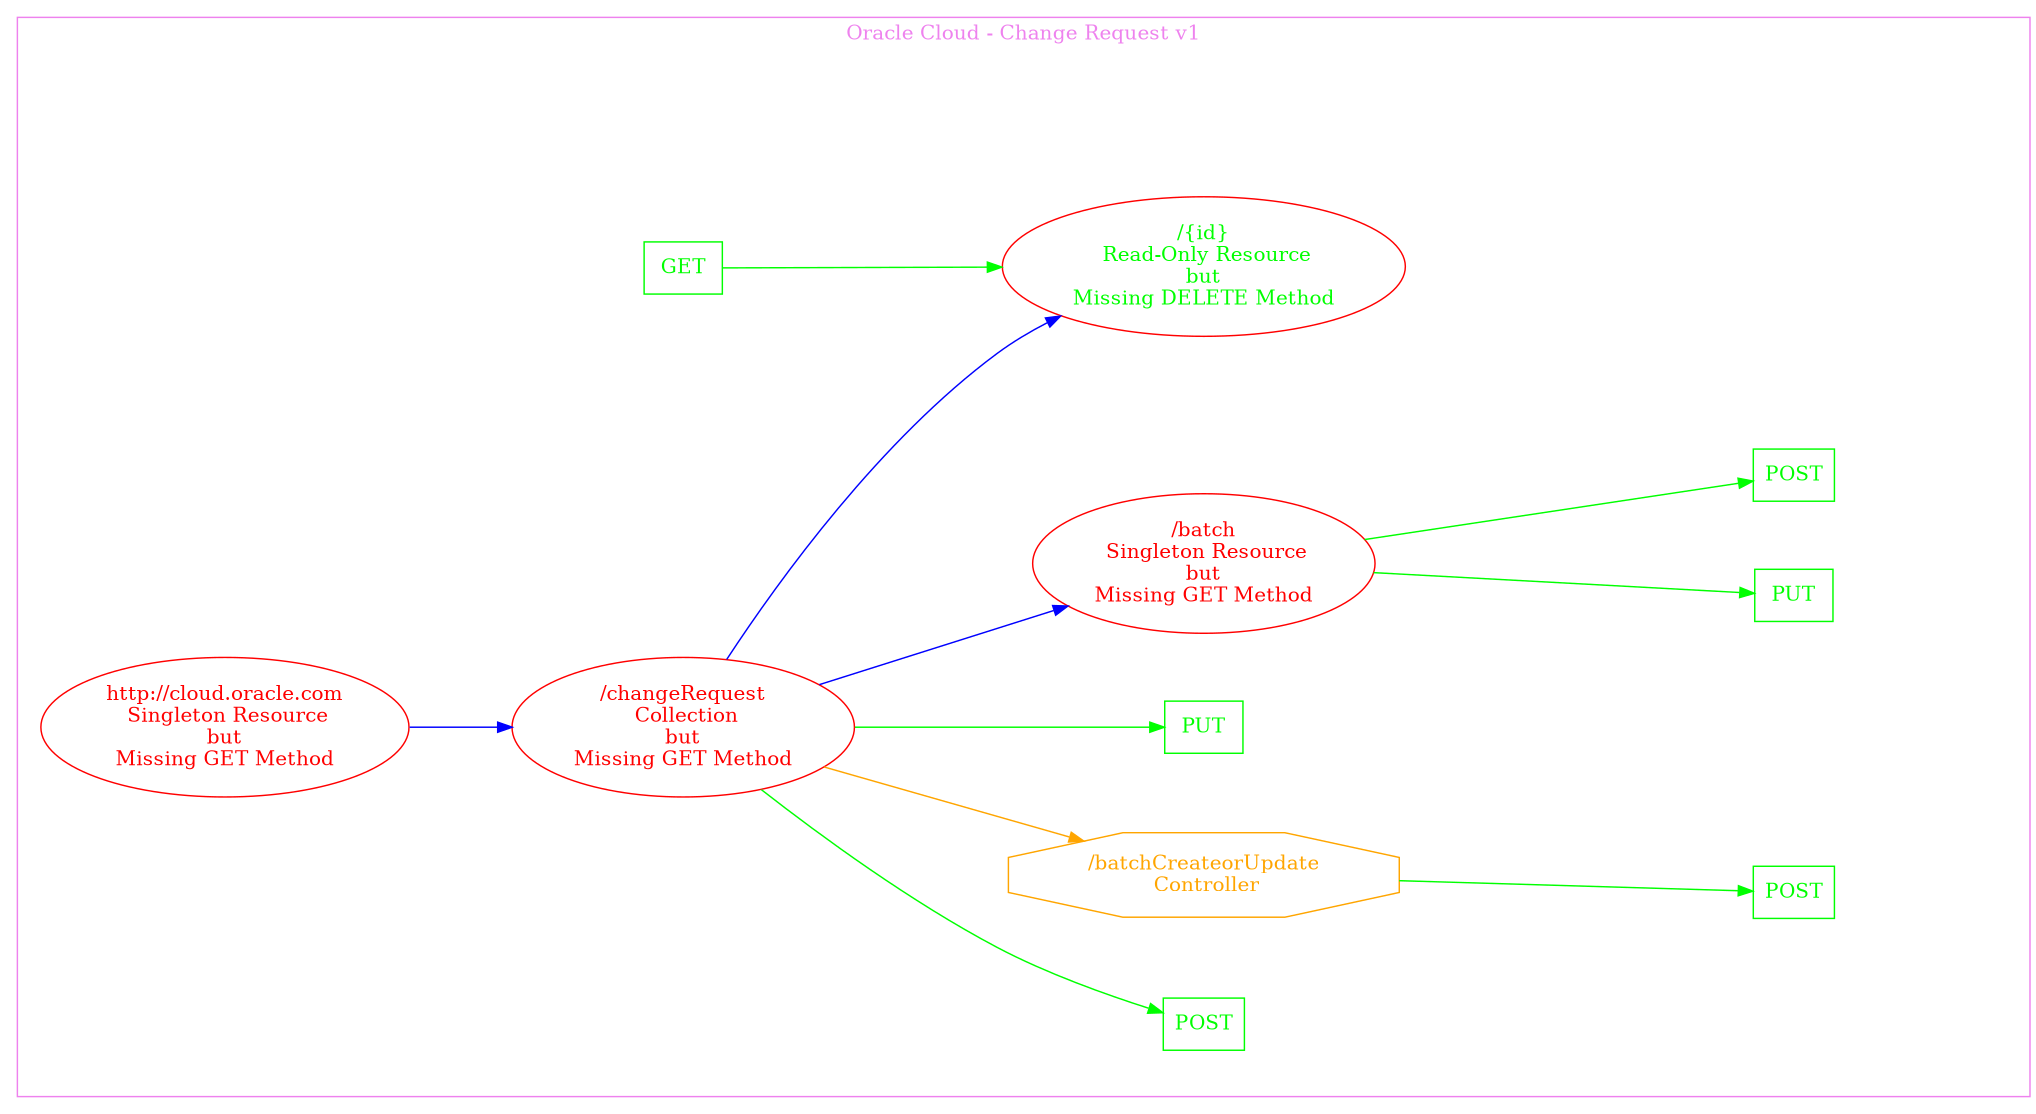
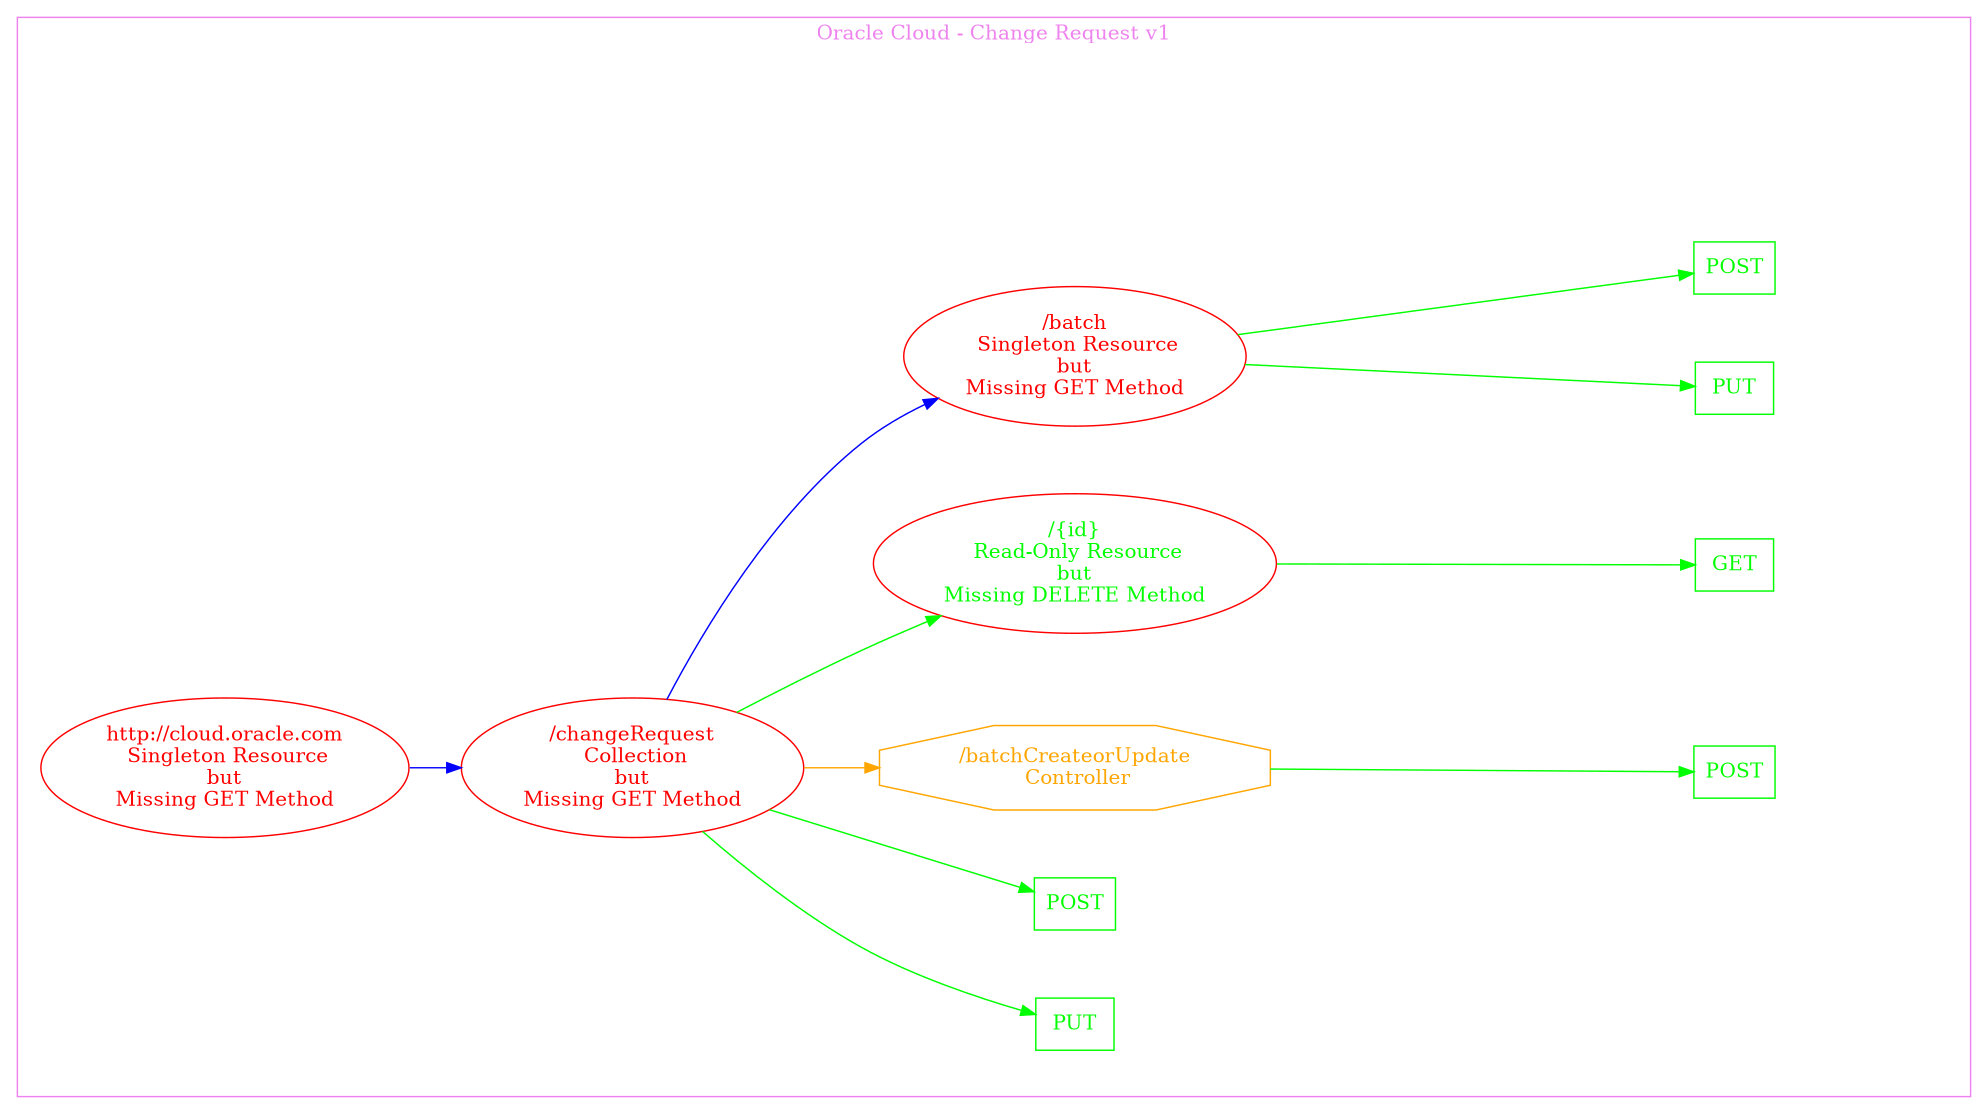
edge "GET" -> "/{id} Read-Only Resource but Missing DELETE Method": reversed
edge "/changeRequest Collection but Missing GET Method" -> "/{id} Read-Only Resource but Missing DELETE Method": color blue -> green
